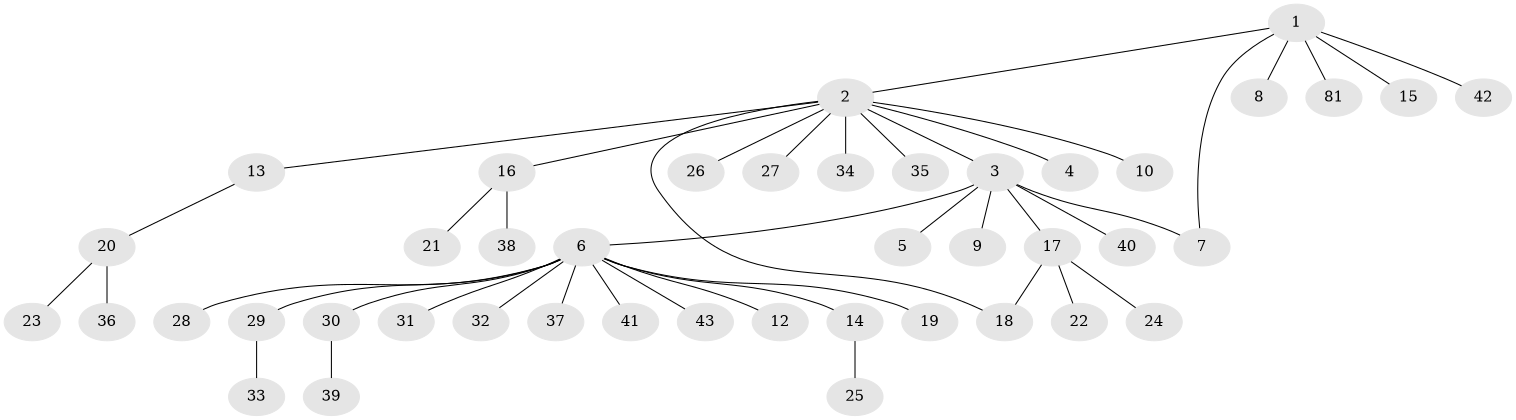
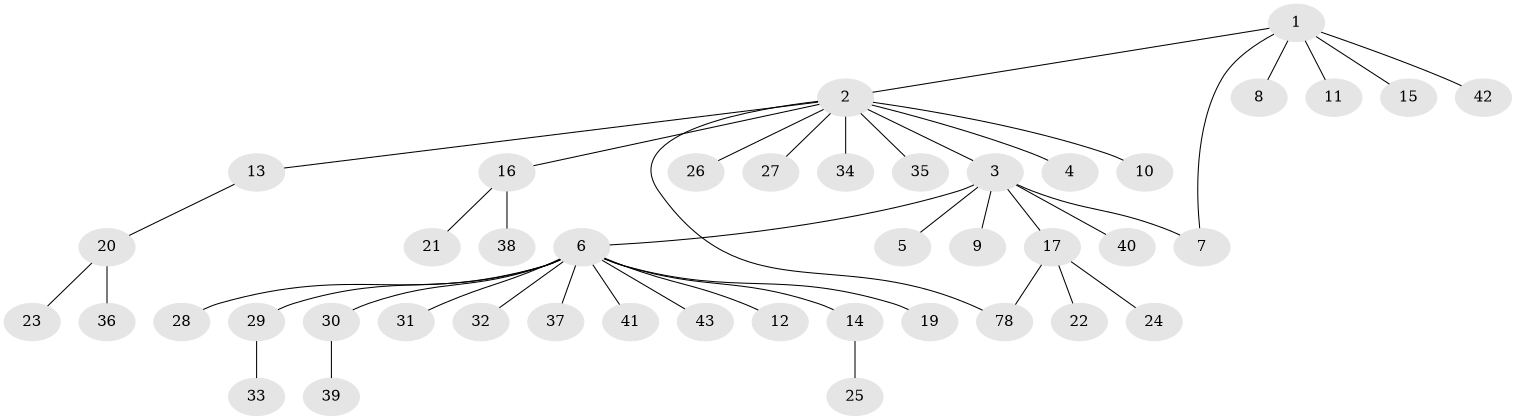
node "81": label "81" -> "11"
node "18": label "18" -> "78"
